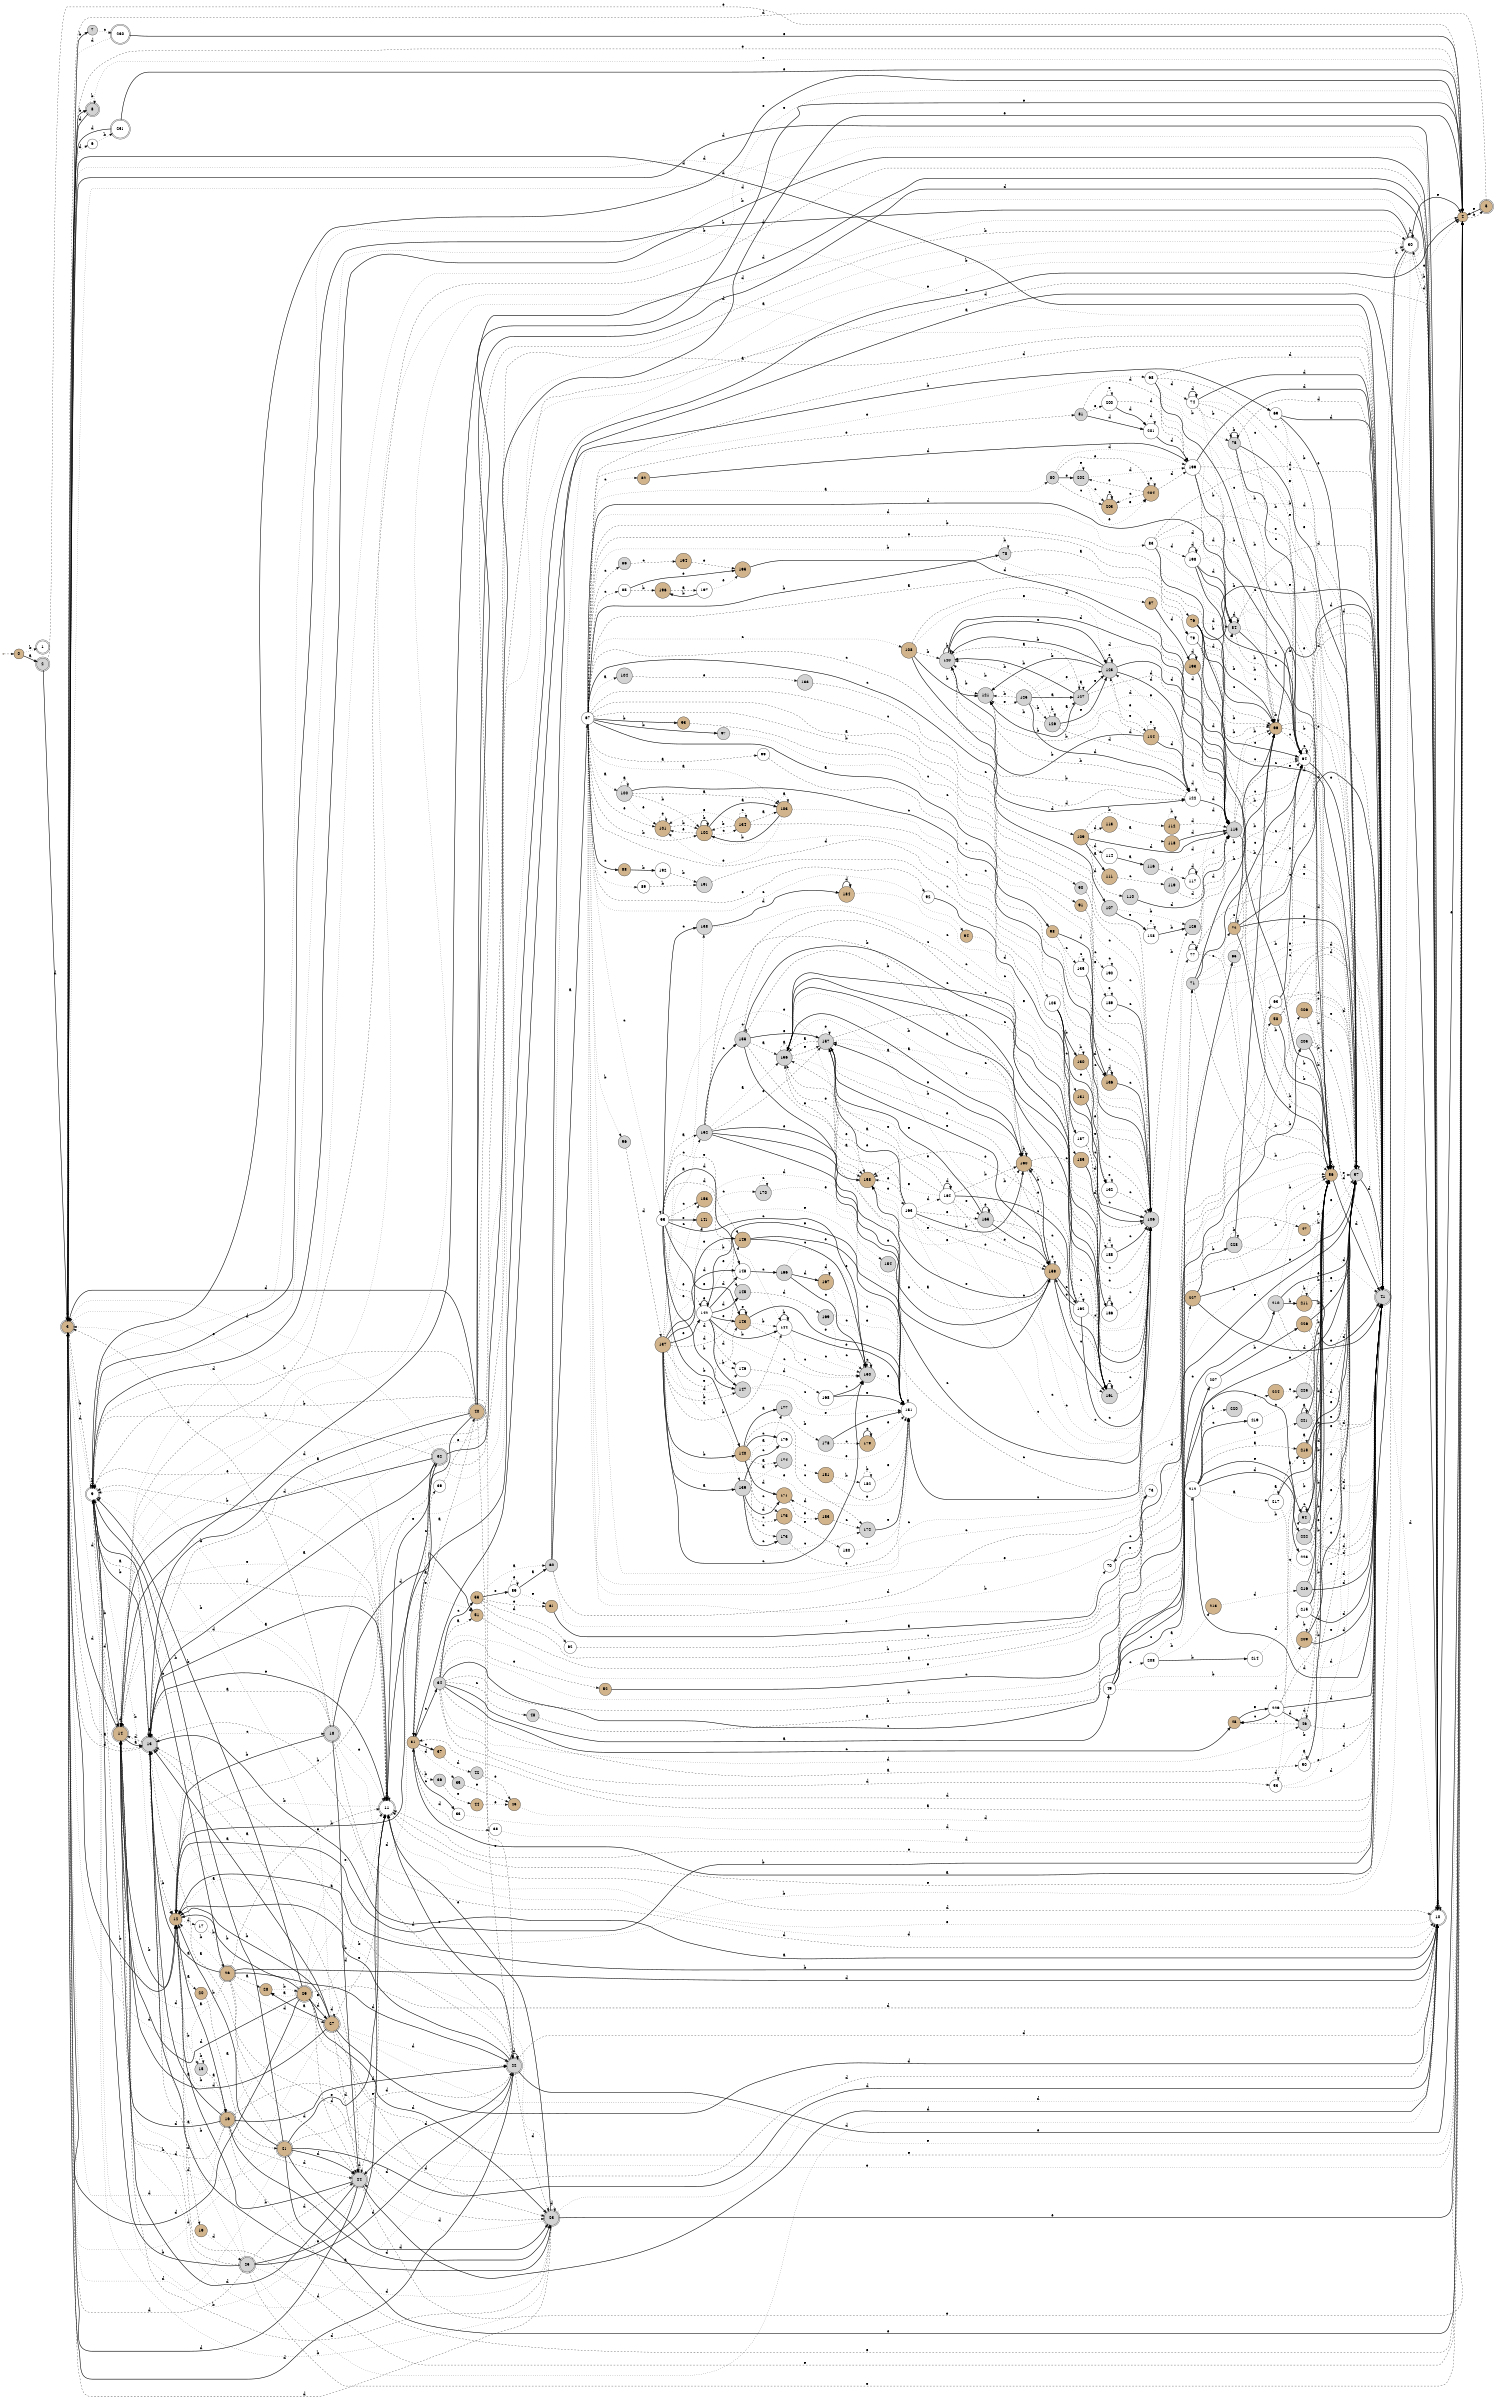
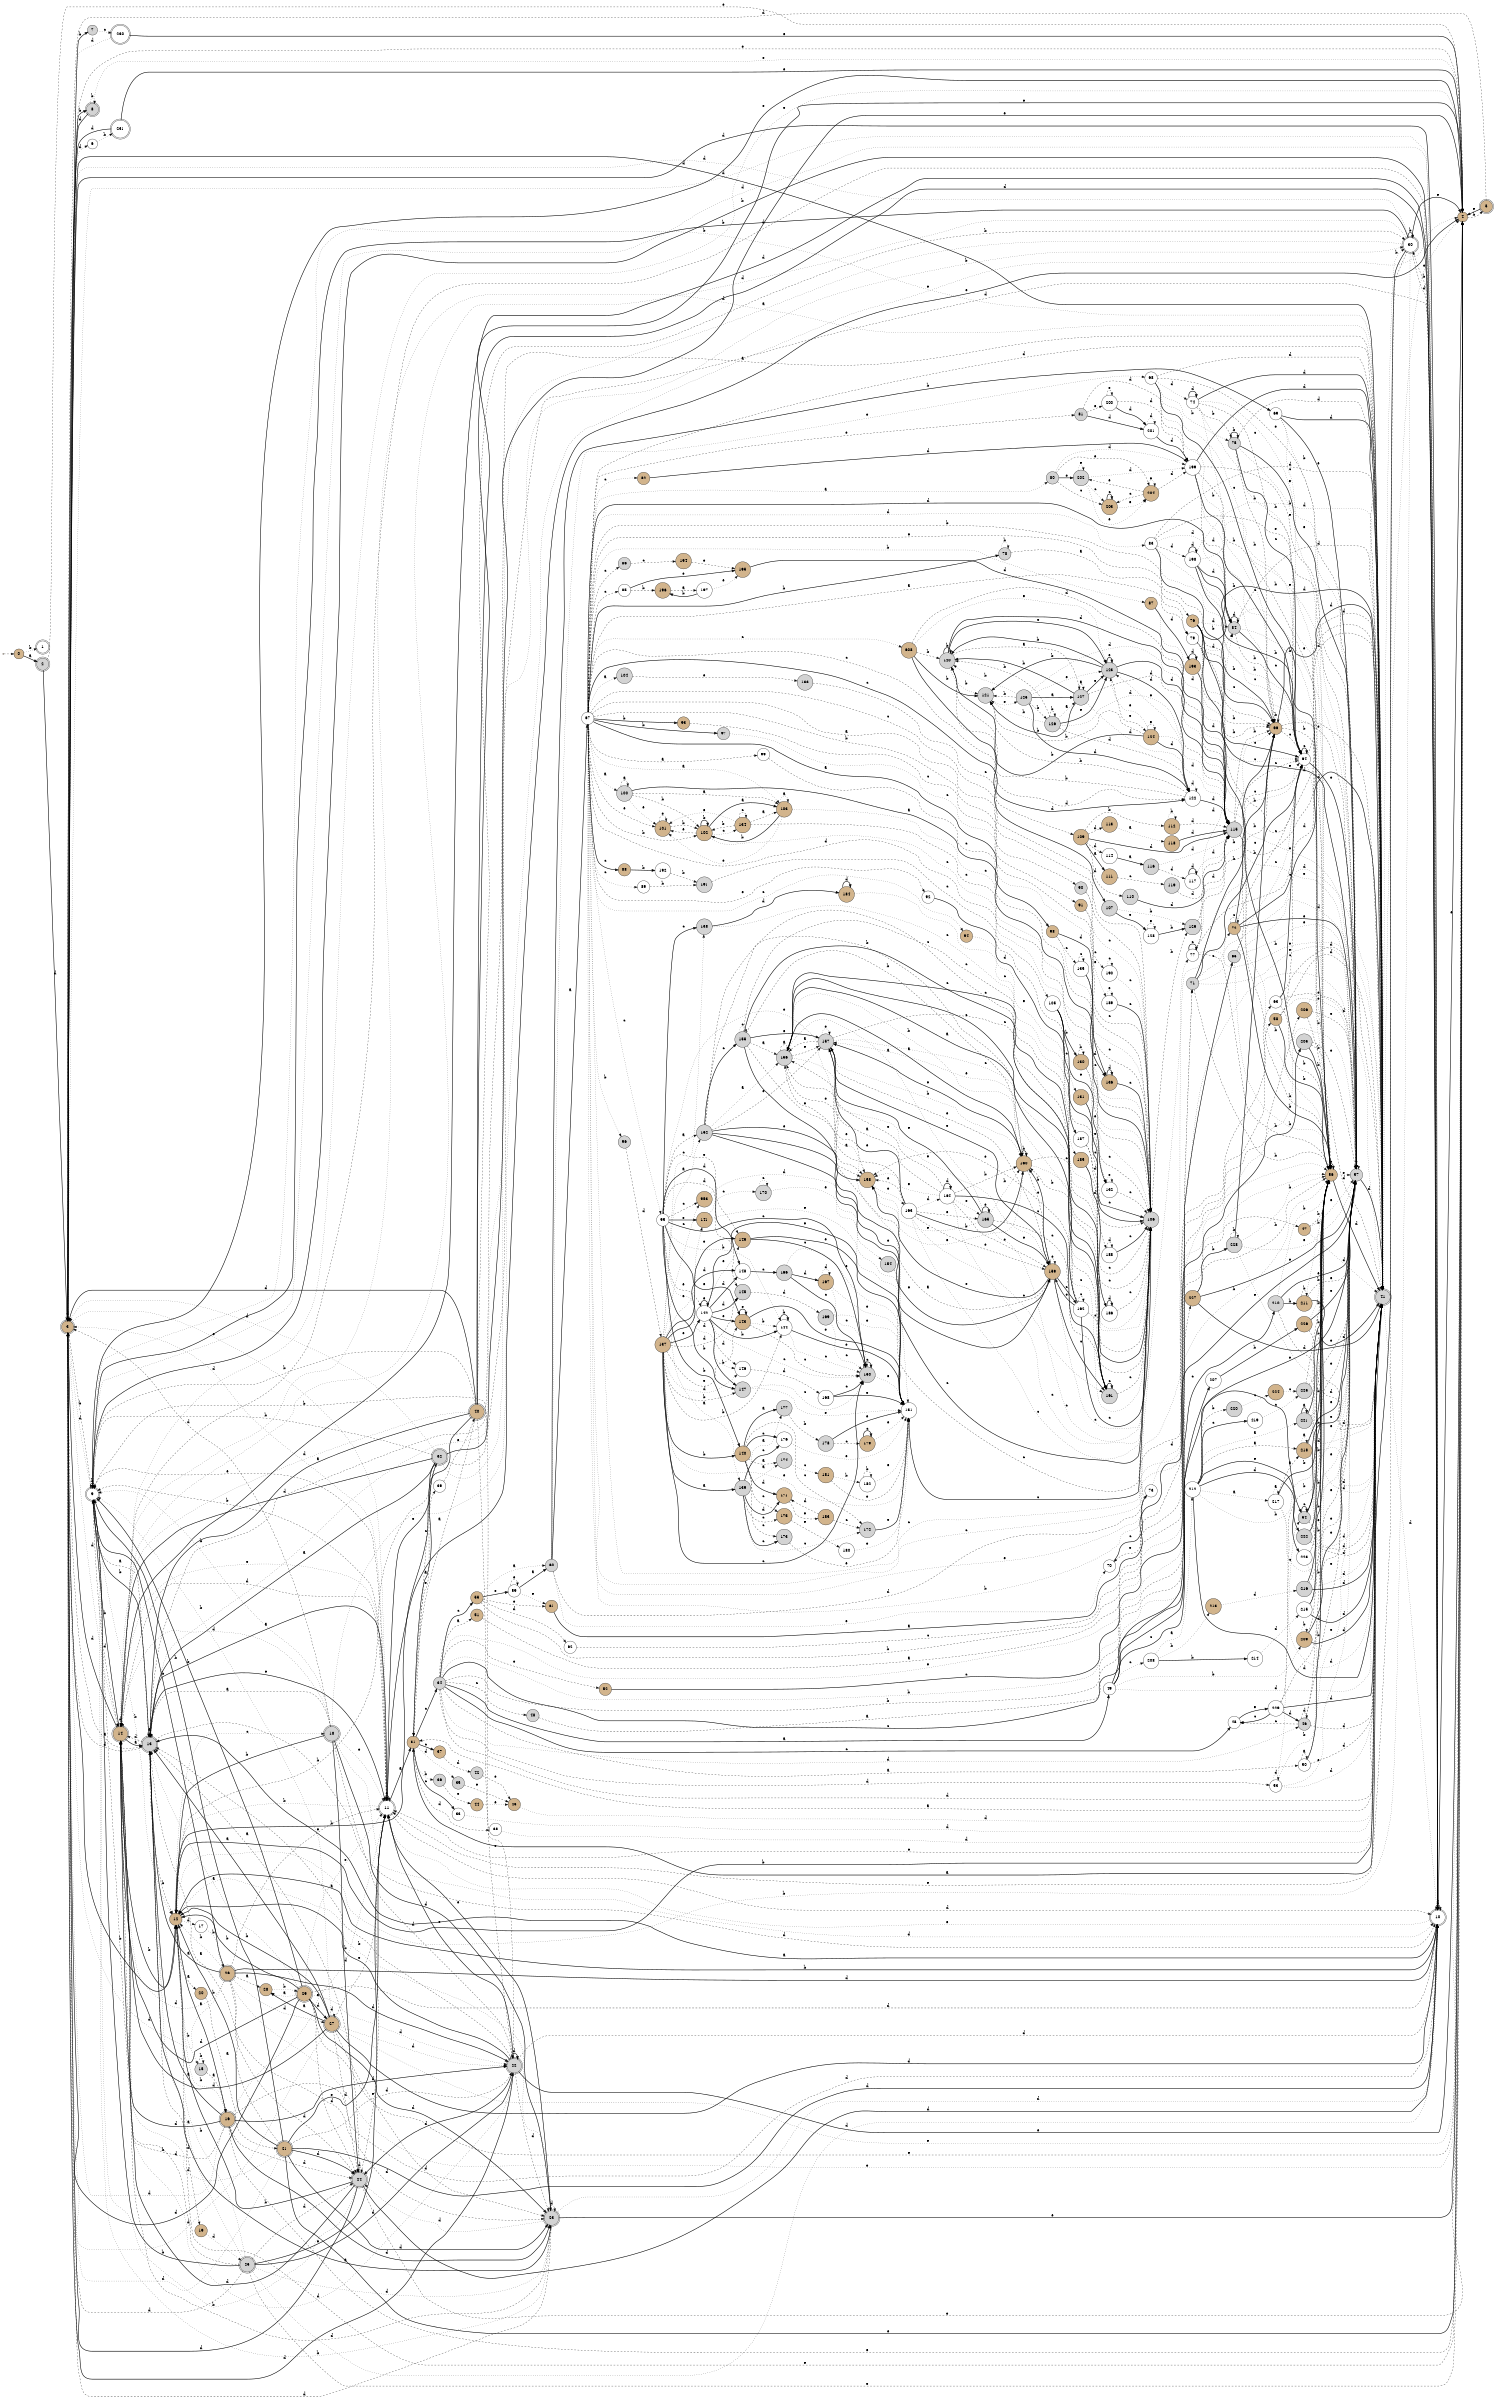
edge "10" -> "31": now "11" -> "31"
node "108": label "108" -> "608"
edge "100" -> "106": label "c" -> "a"
node "153": label "153" -> "953"
edge "18" -> "51": now "18" -> "23"
node "45": fillcolor tan -> white
edge "31" -> "36": style dashed -> dotted
edge "29" -> "51": now "29" -> "22"
